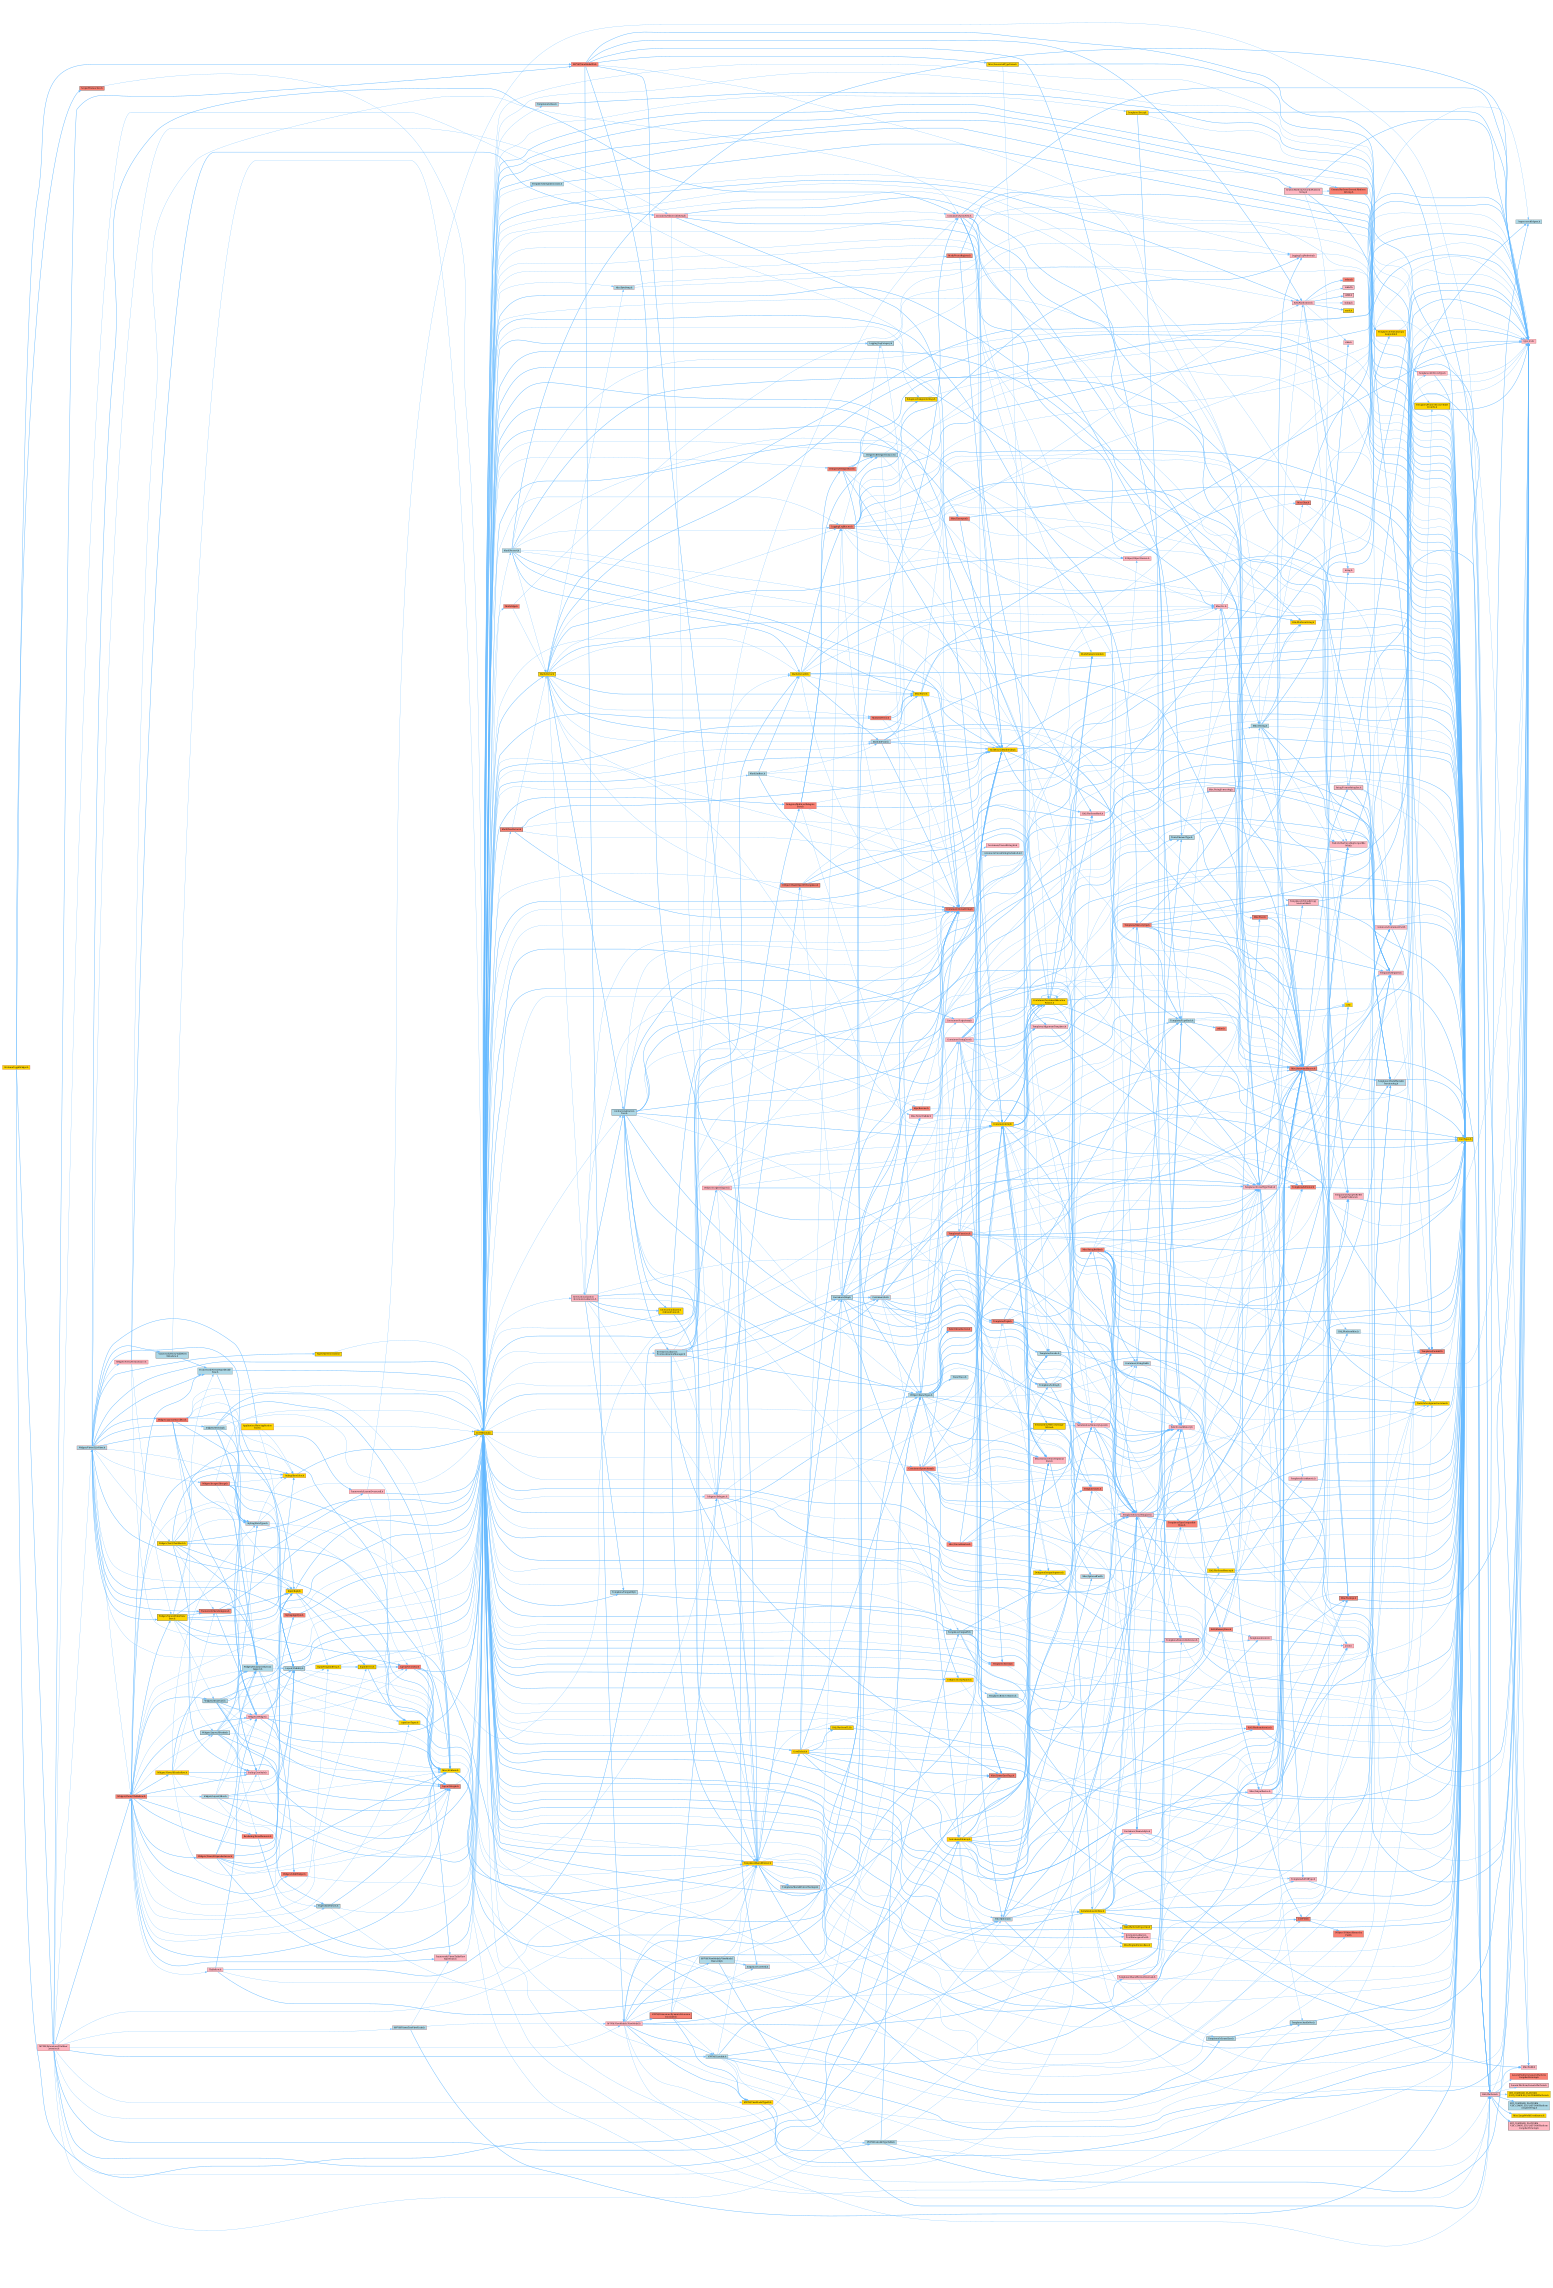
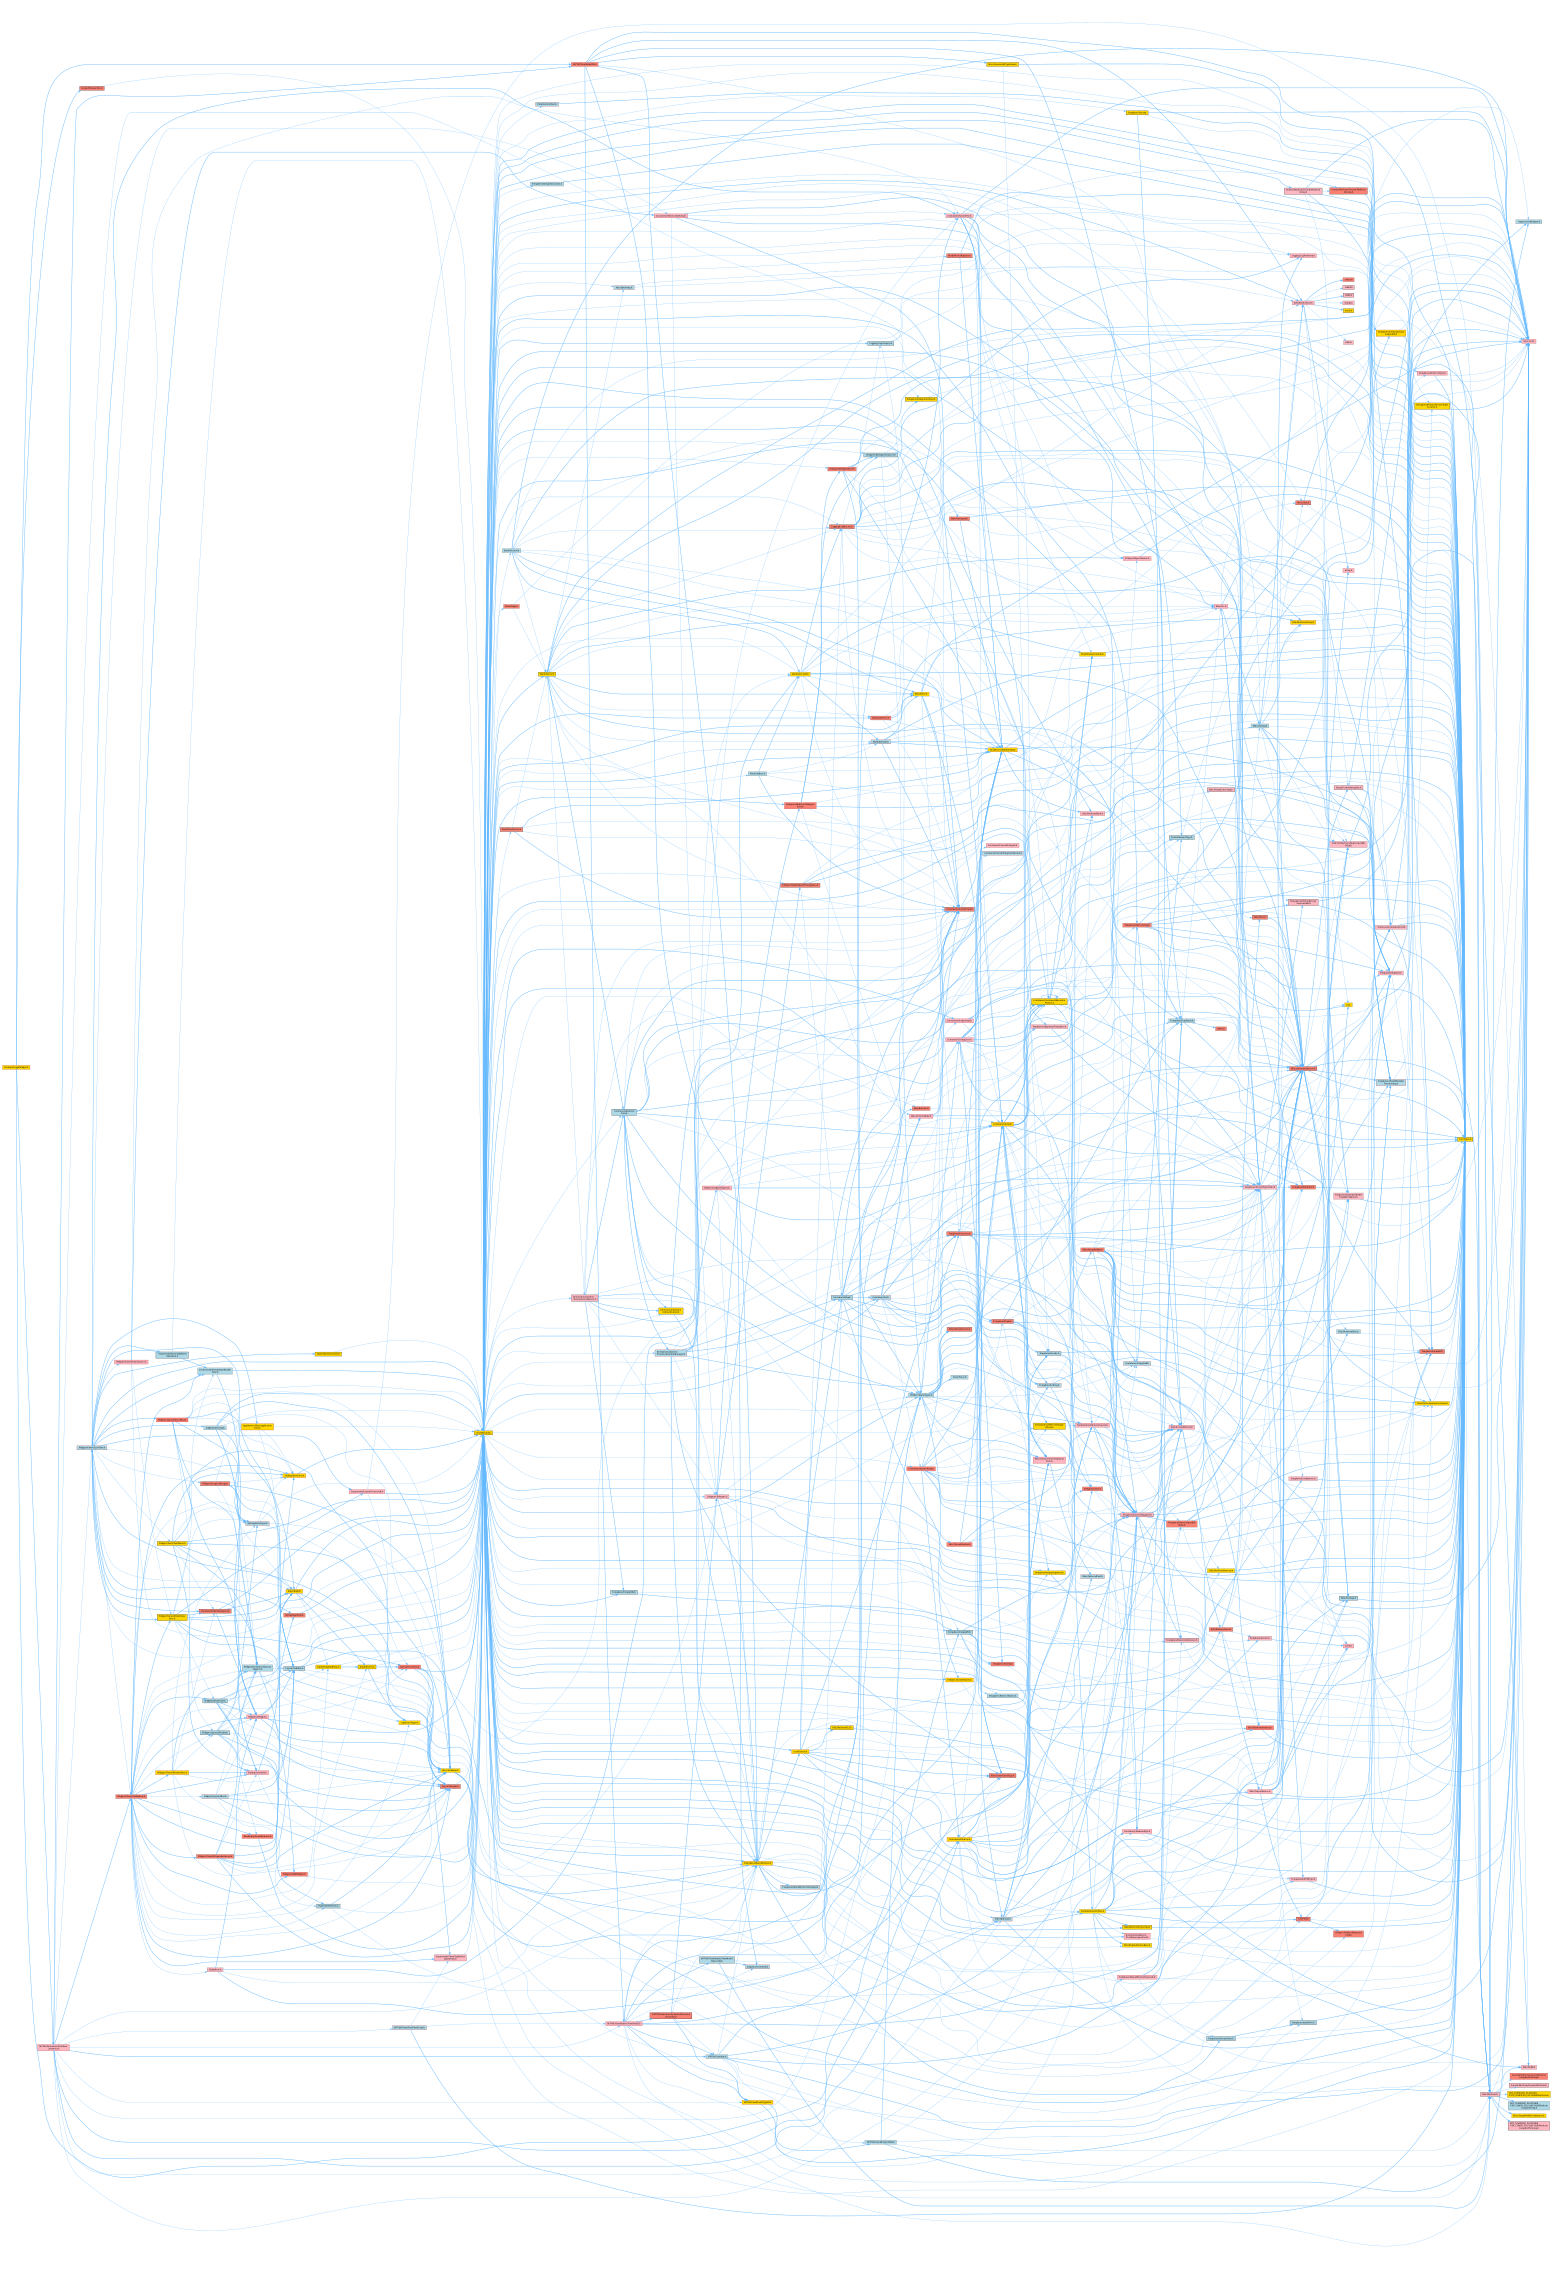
edge "Misc/CString.h" -> "stdio.h": now "Misc/CString.h" -> "HAL/PlatformCrt.h"
node "Misc/VarArgs.h": fillcolor salmon -> lightblue
